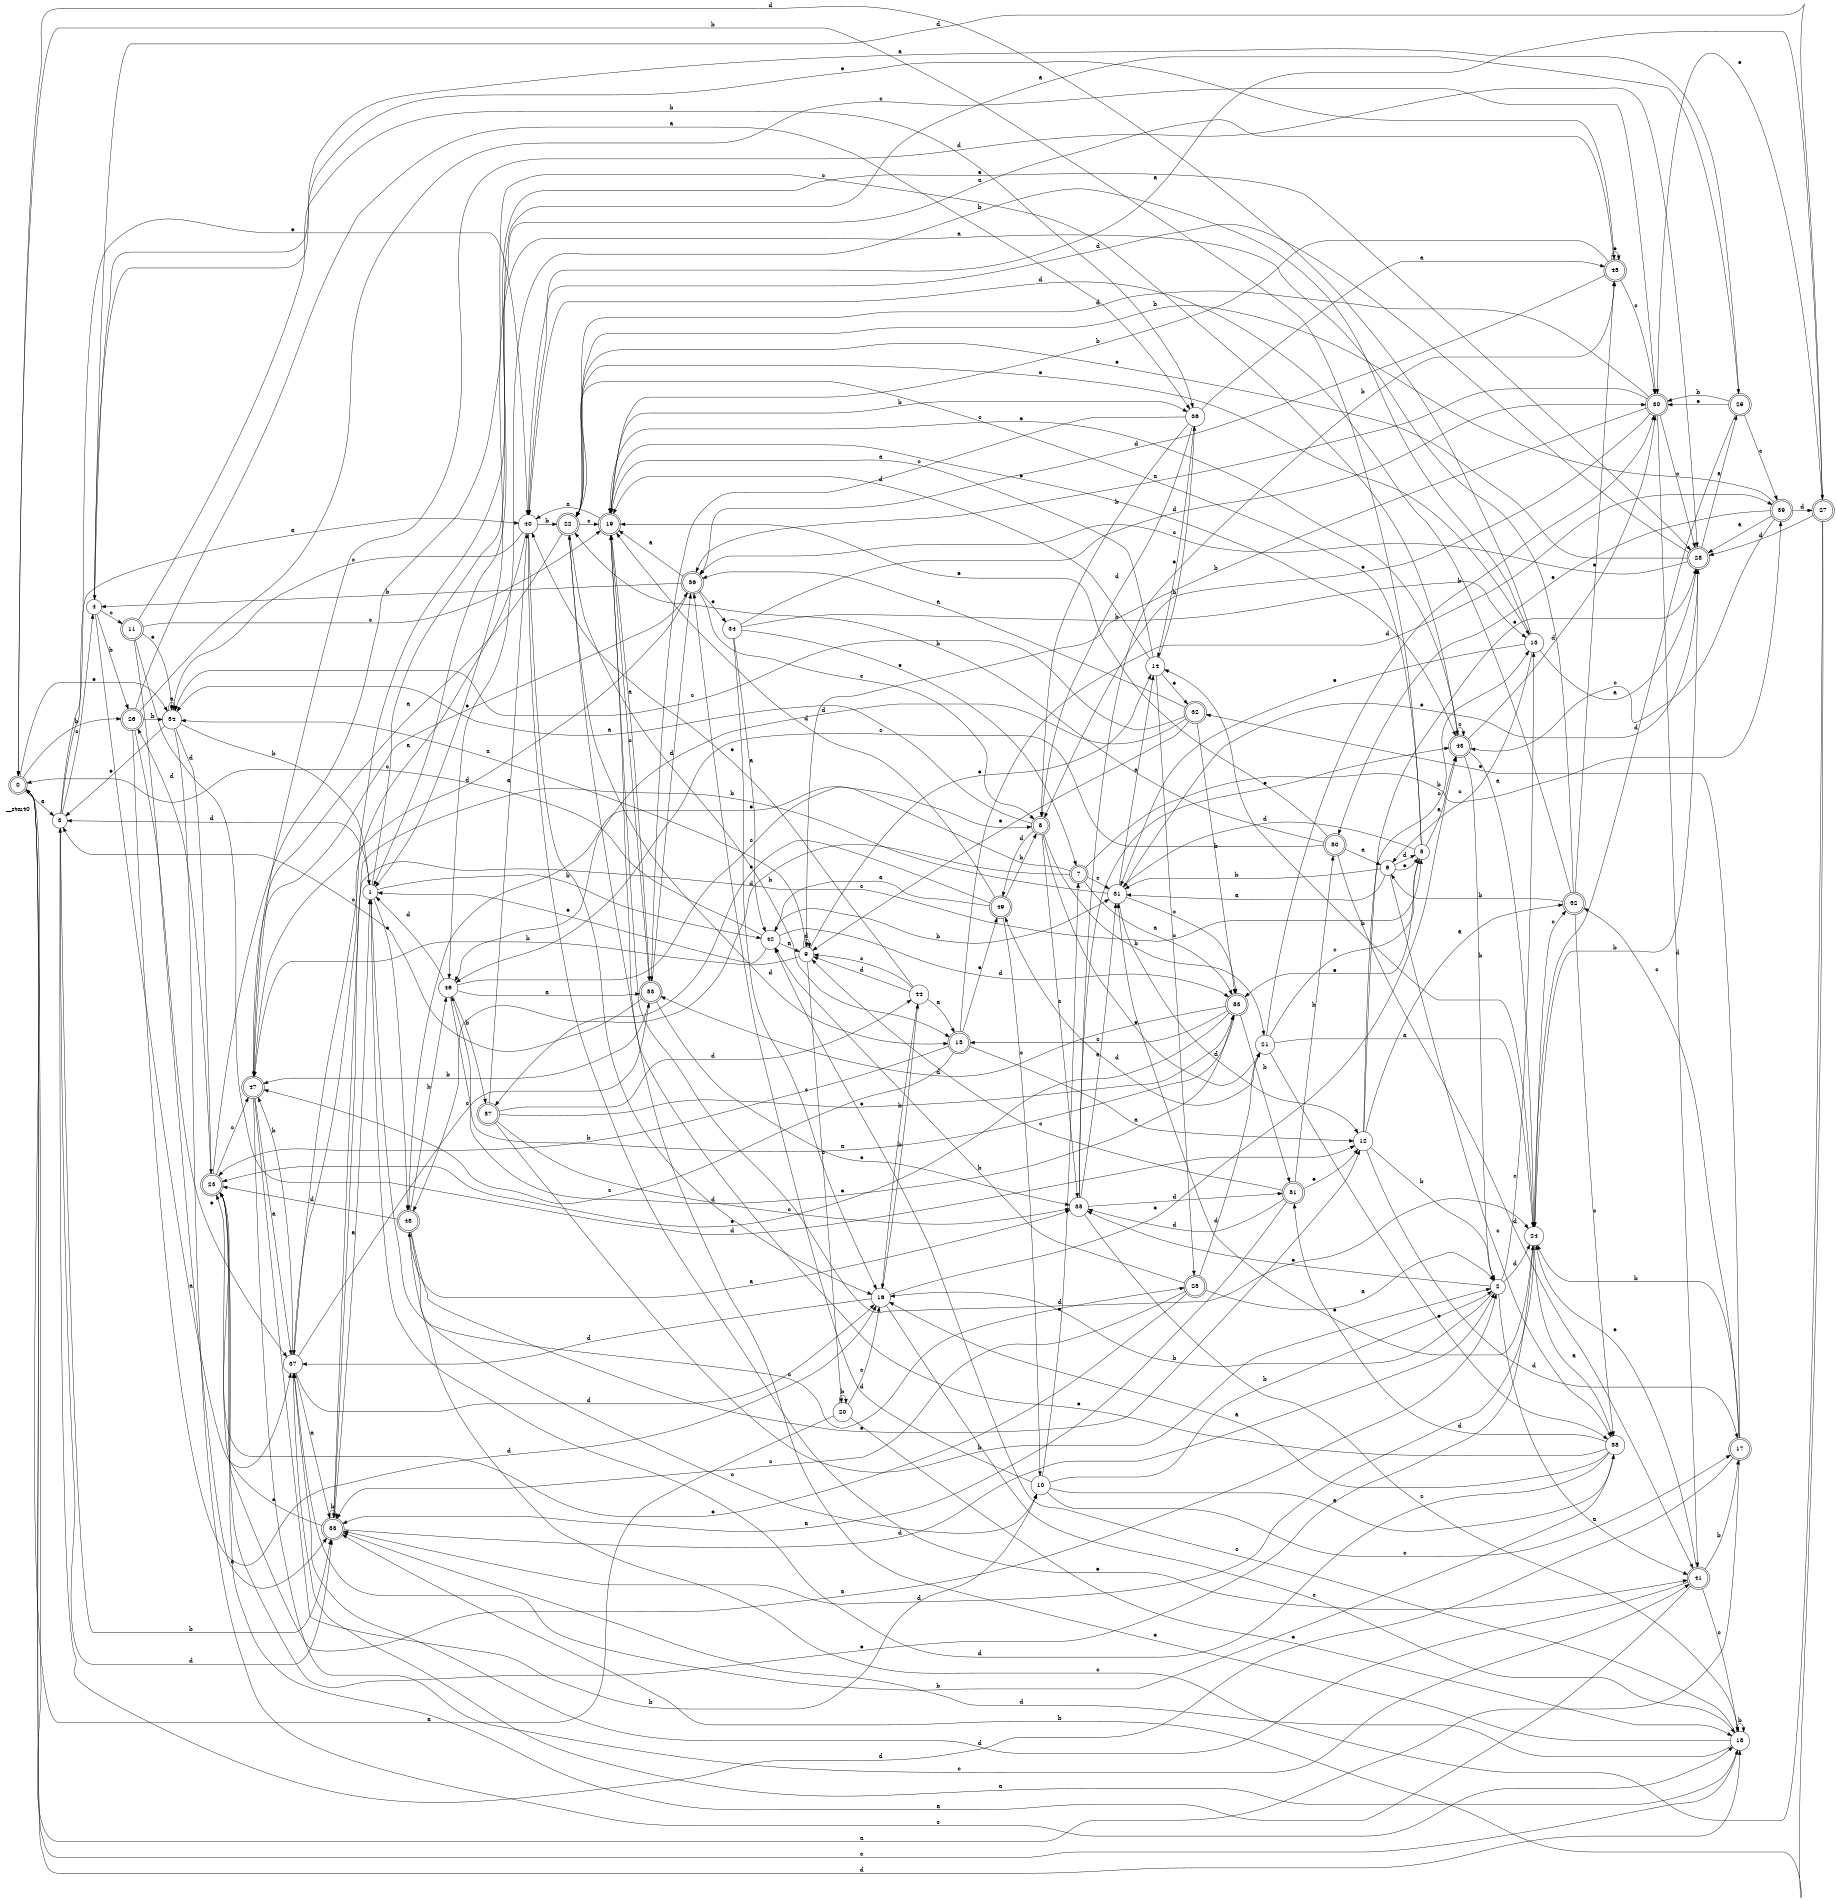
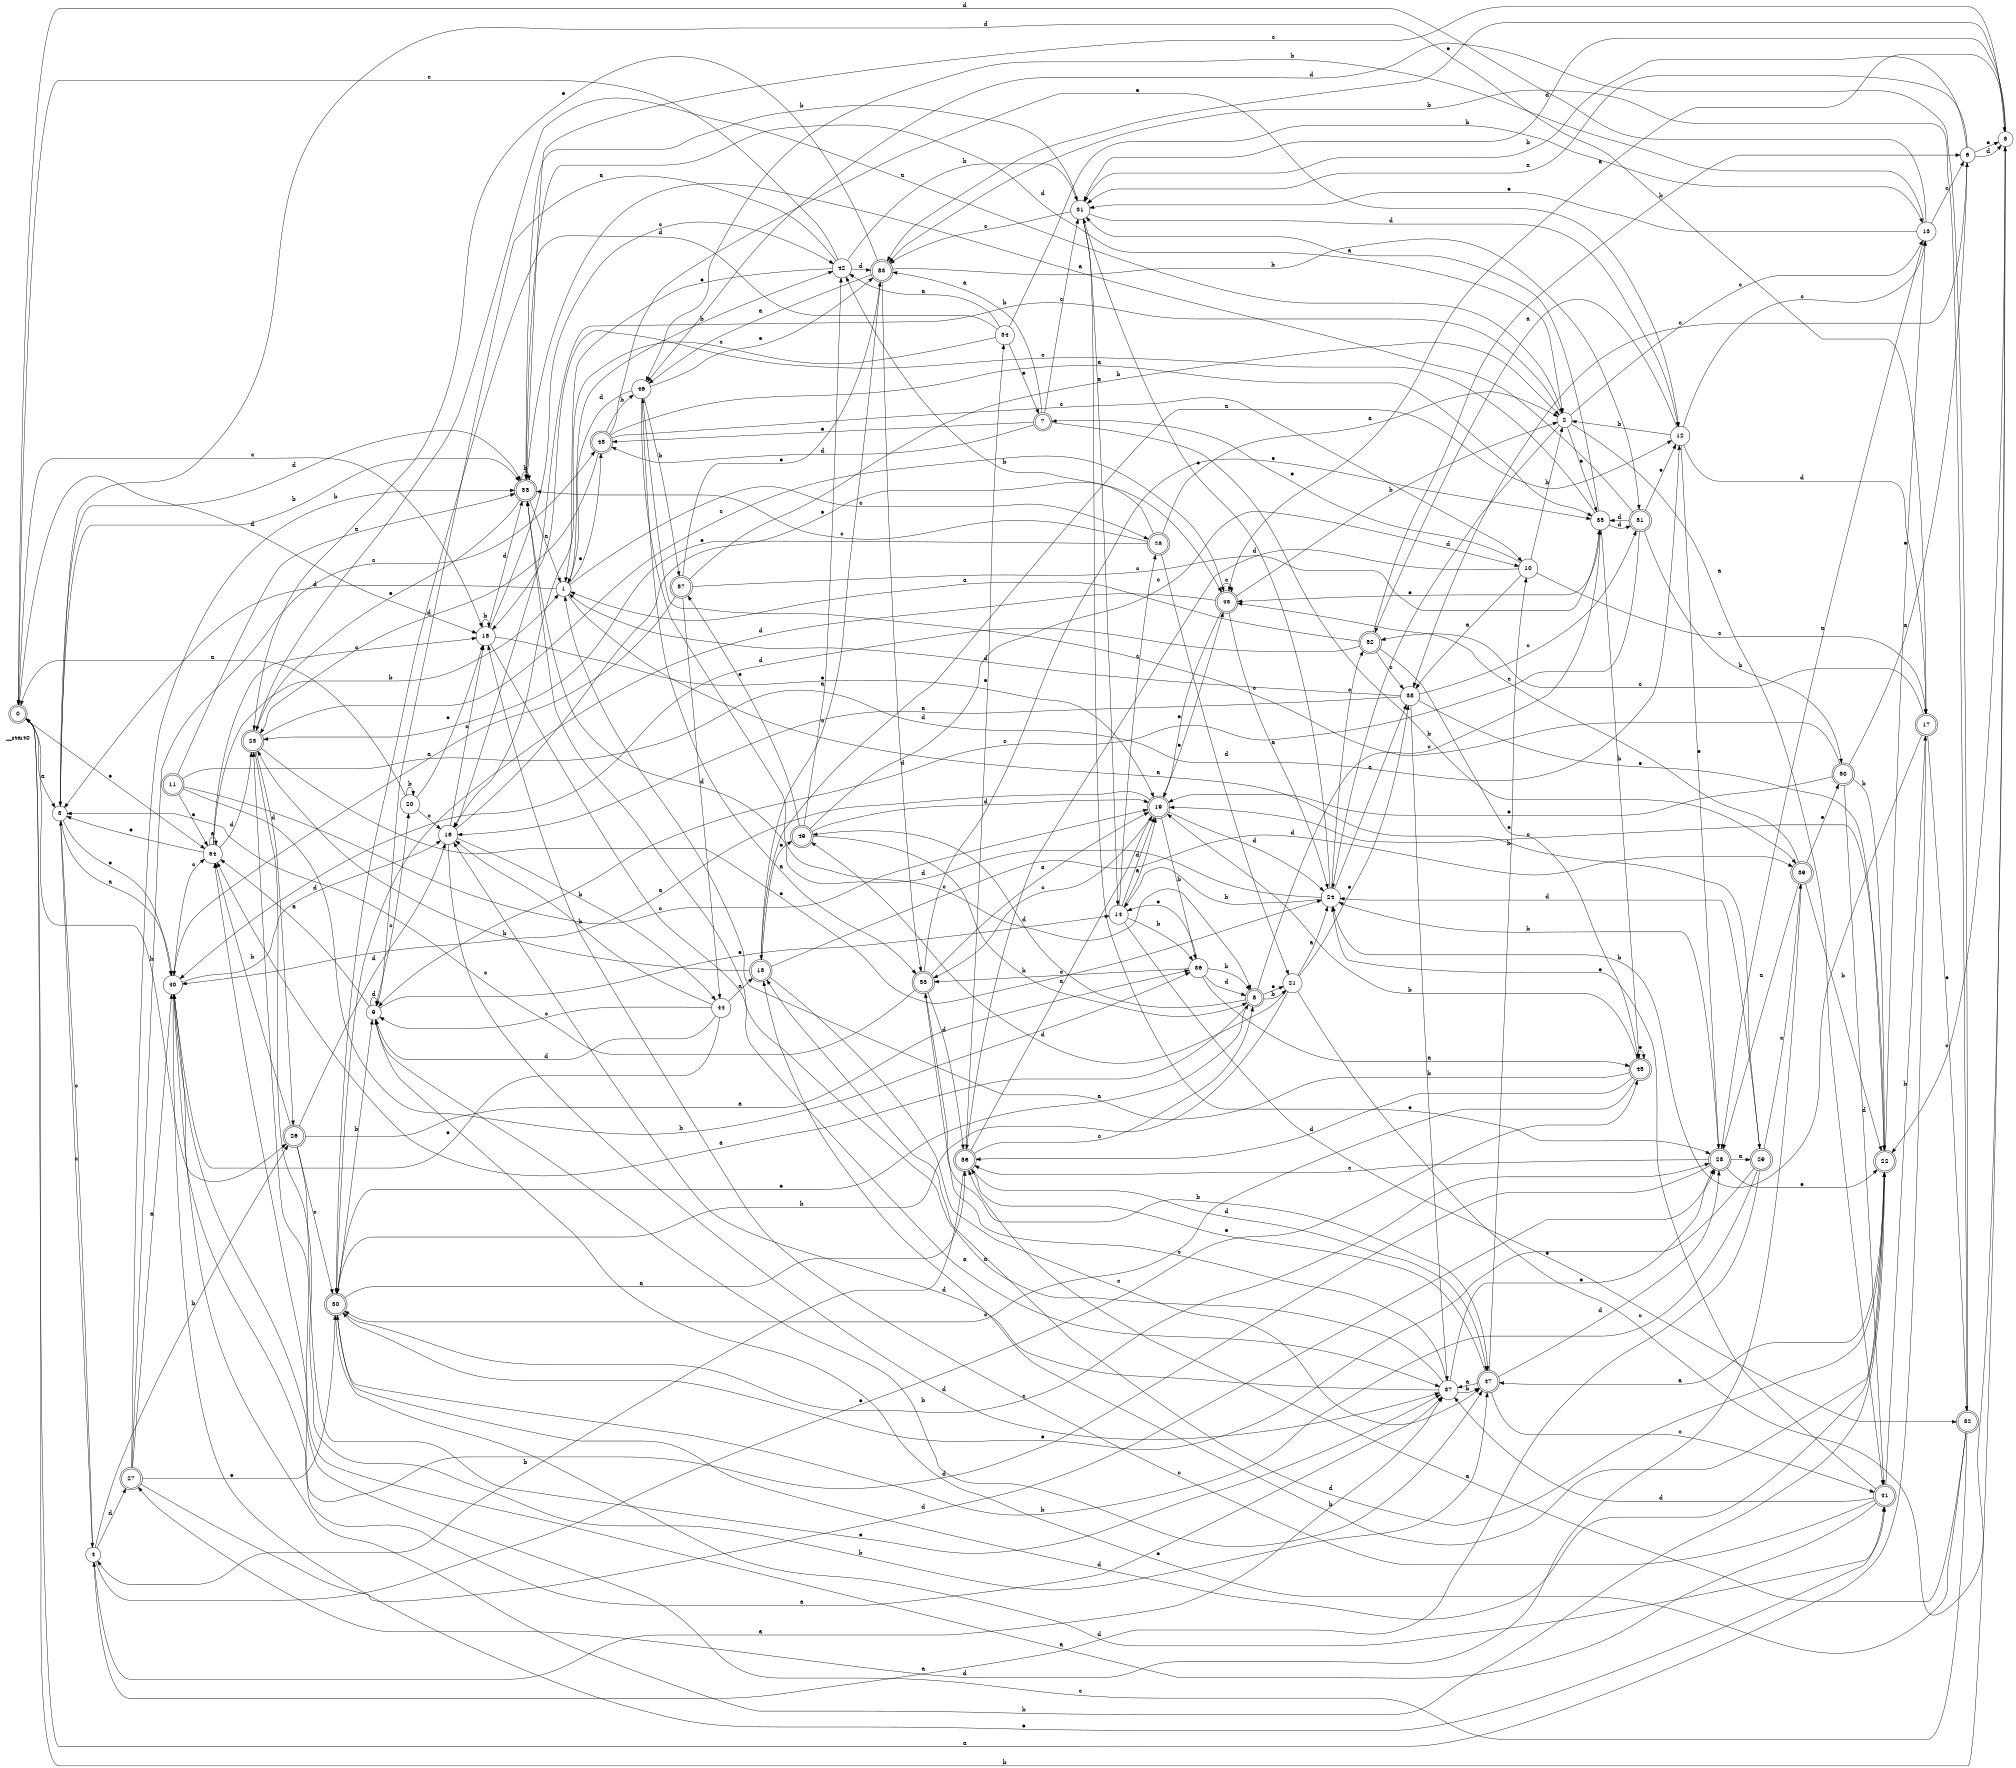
edge "4" -> "11": now "4" -> "3"
edge "23" -> "47": label "c" -> "b"
edge "38" -> "51": label "d" -> "c"
